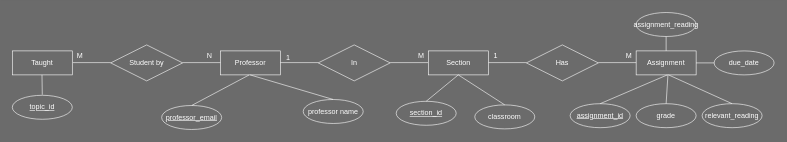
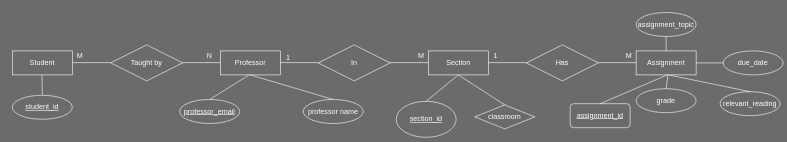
node "assignment_reading": label "assignment_reading" -> "assignment_topic"
node "Taught": label "Taught" -> "Student"
node "Student by": label "Student by" -> "Taught by"
node "due_date": moved (744, 63) -> (753, 63)
node "topic_id": label "topic_id" -> "student_id"
node "section_id": size 60x24 -> 60x36
node "assignment_id": shape ellipse -> rounded rectangle
node "grade": moved (666, 116) -> (666, 101)
node "relevant_reading": moved (732, 116) -> (750, 104)
node "professor_email": moved (192, 117) -> (210, 111)
node "classroom": shape ellipse -> diamond
